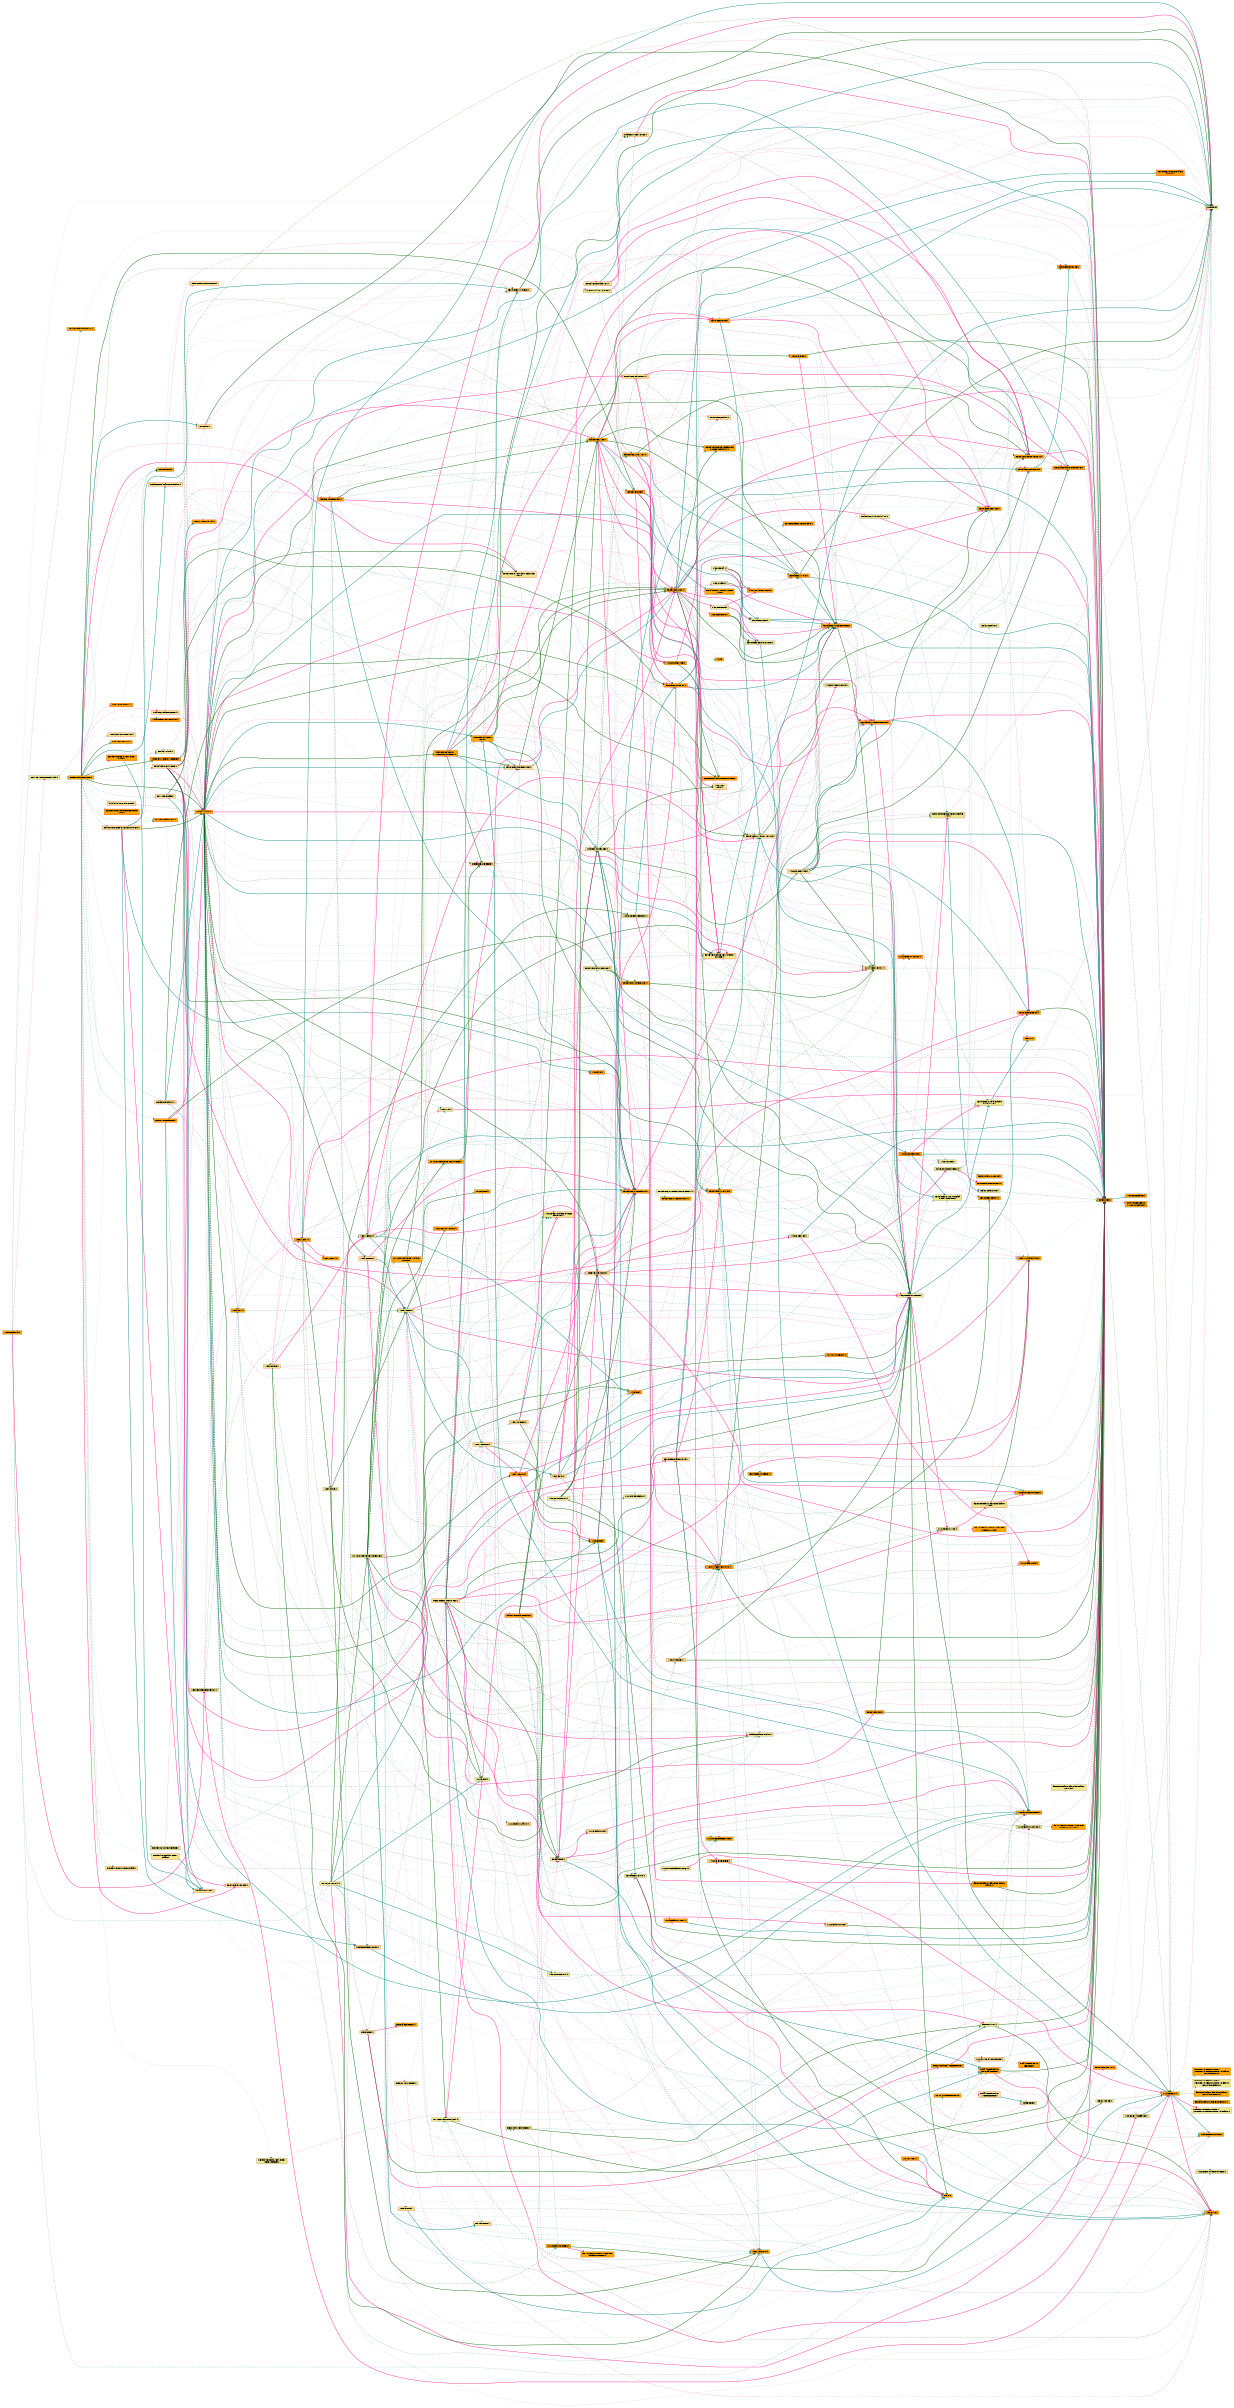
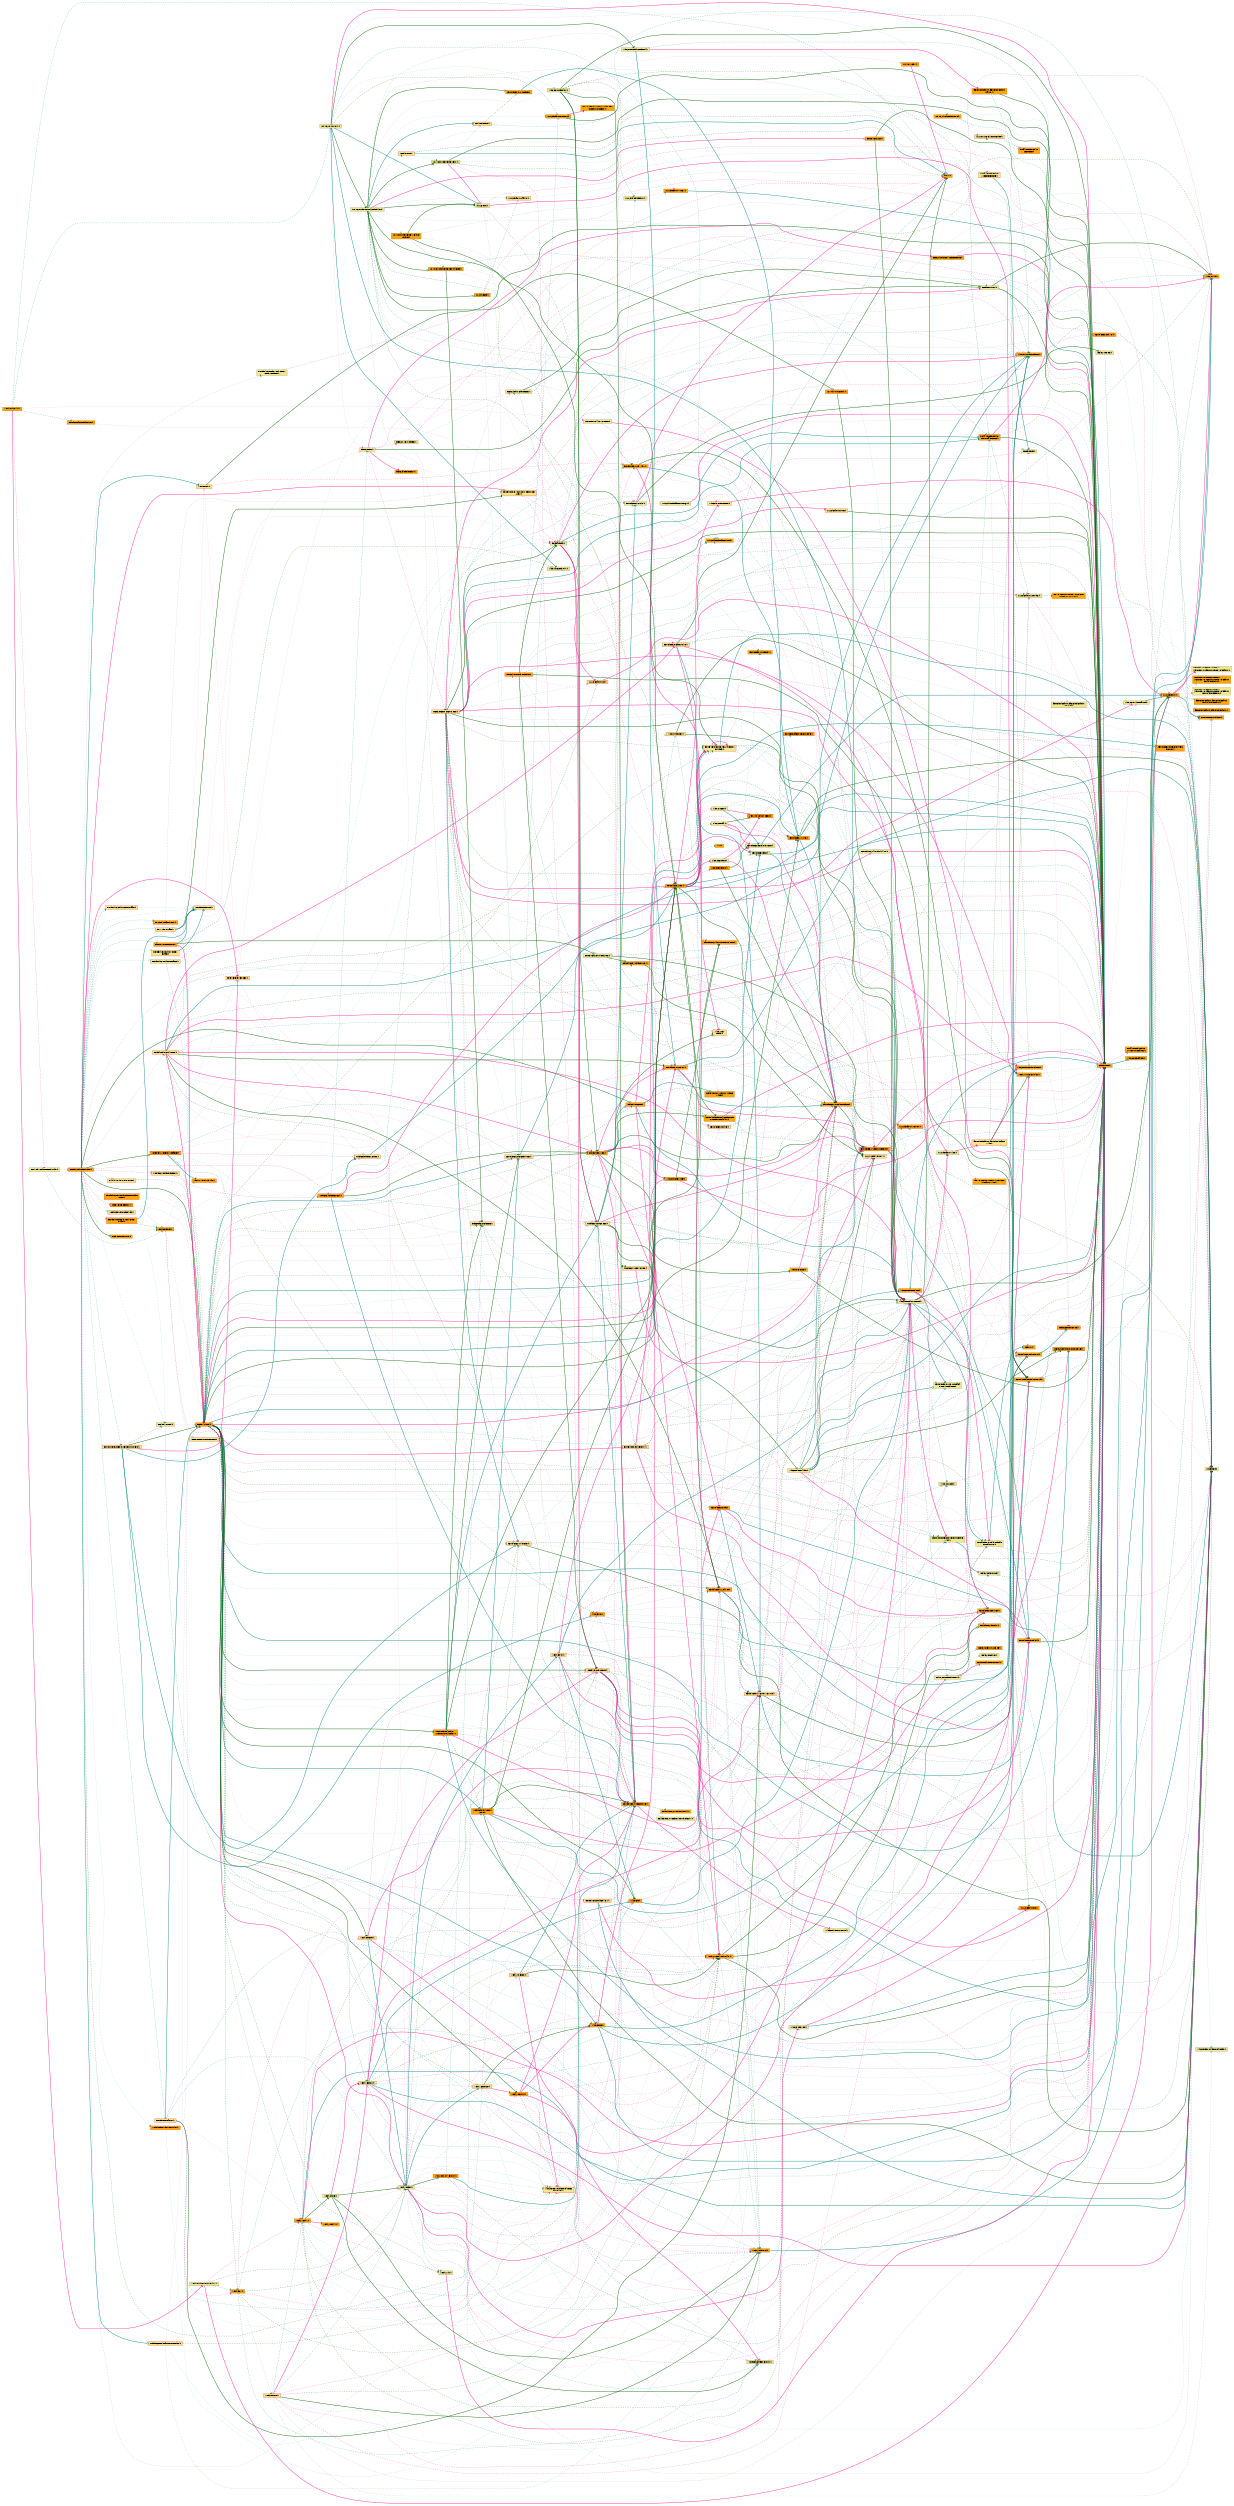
node "Templates/IsInvocable.h": added
